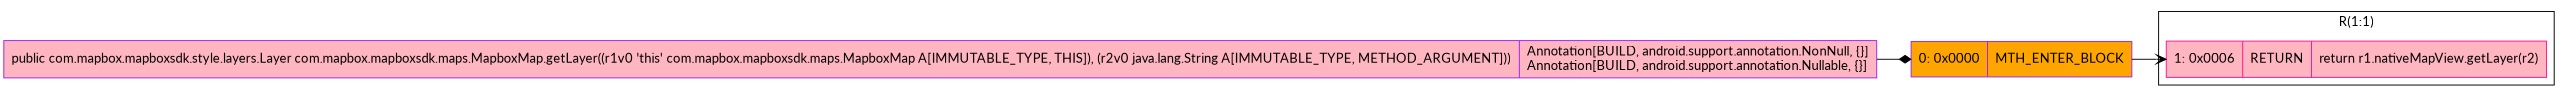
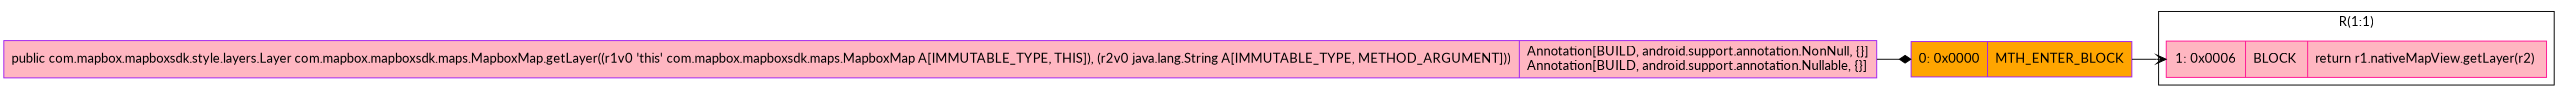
node "1: 0x0006": text "RETURN" -> "BLOCK"
